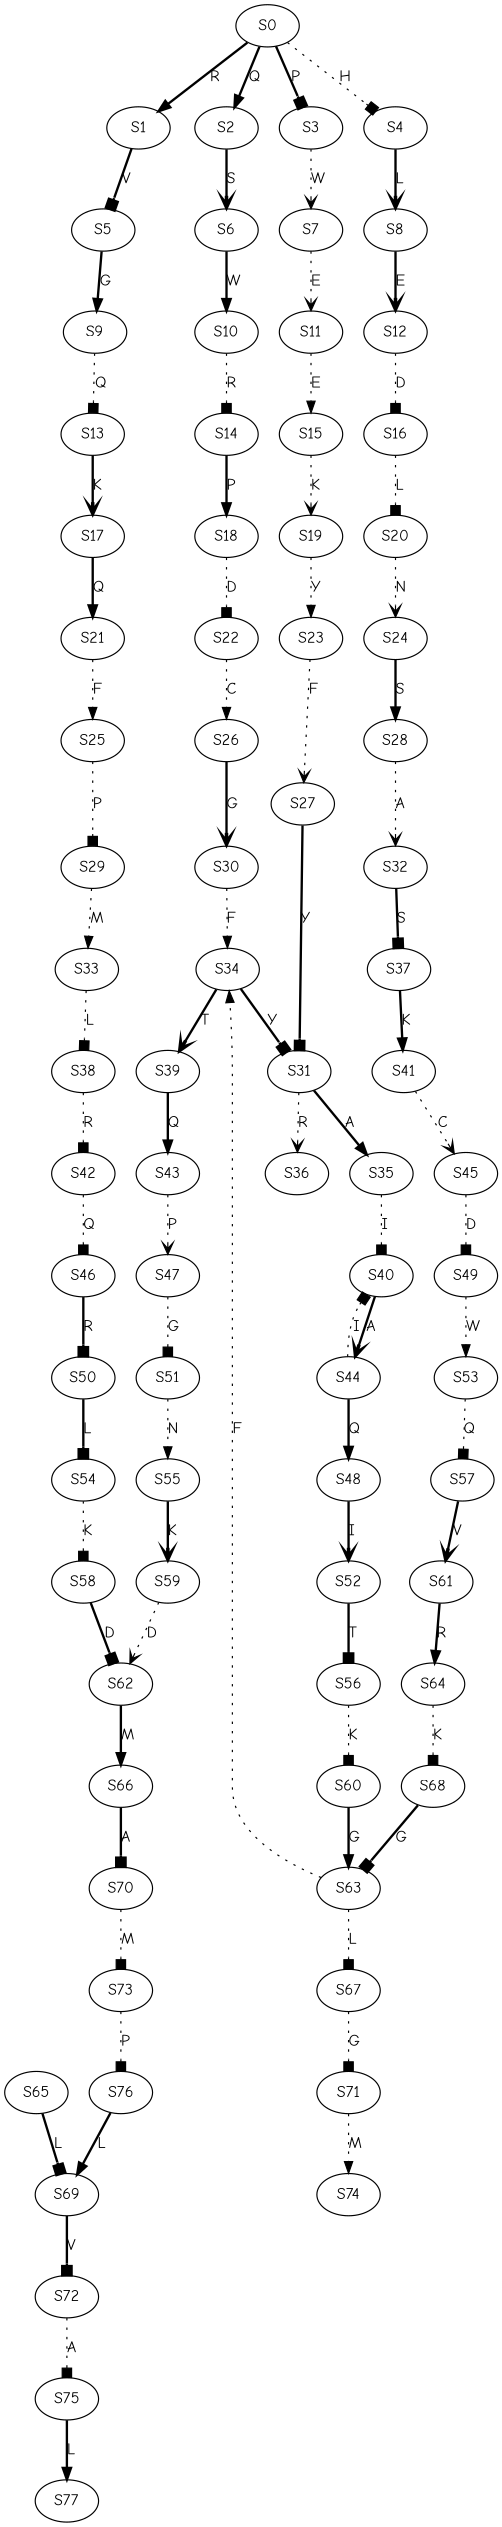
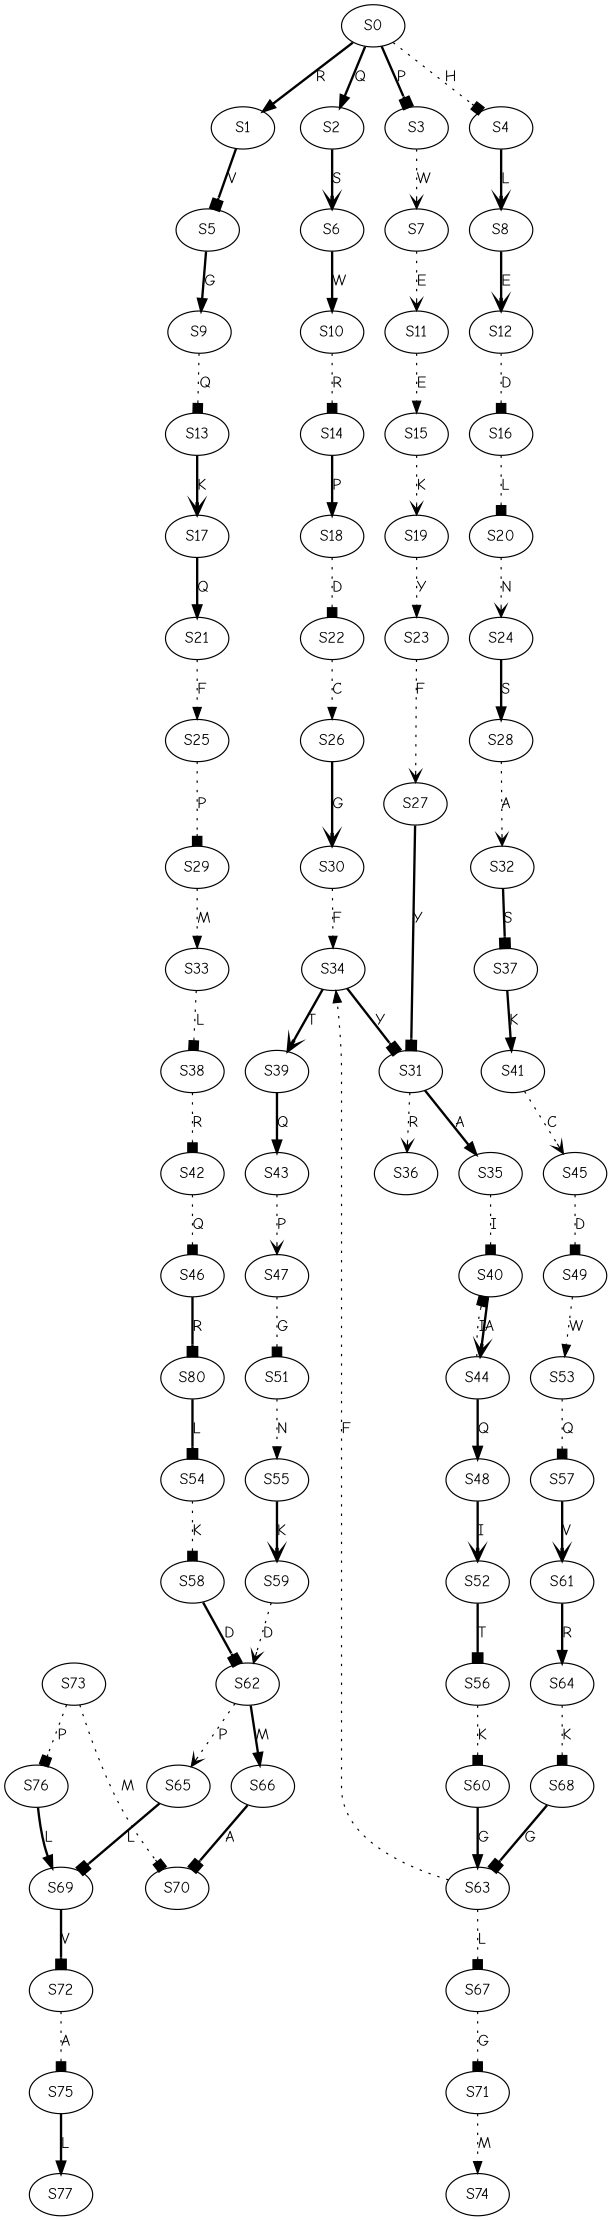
node "S50": label "S50" -> "S80"
edge "S62" -> "S65": added, label "P"
edge "S70" -> "S73": reversed
